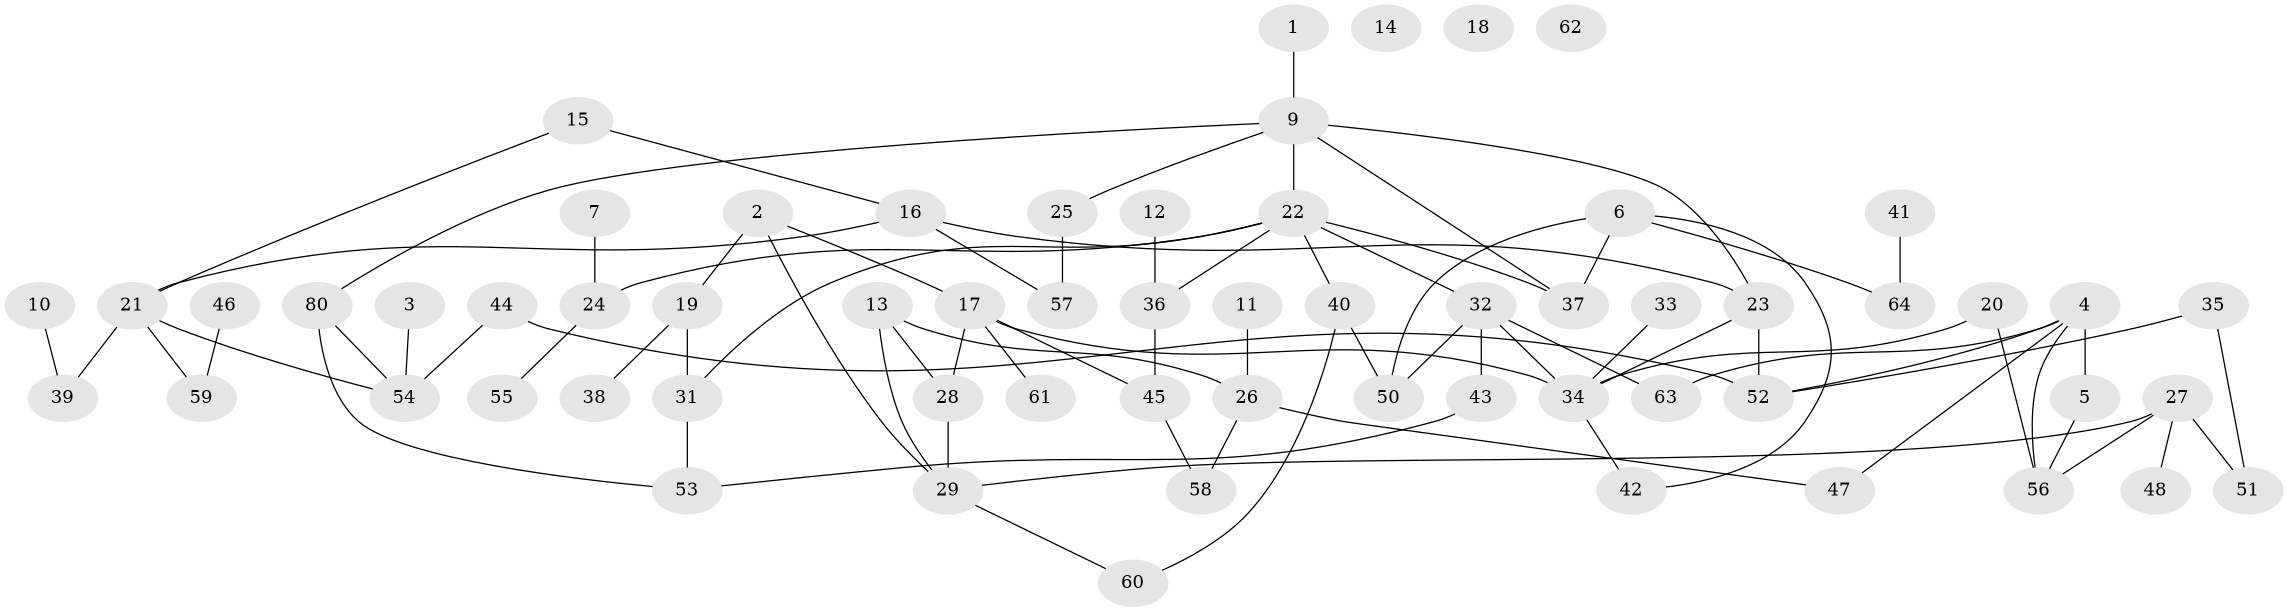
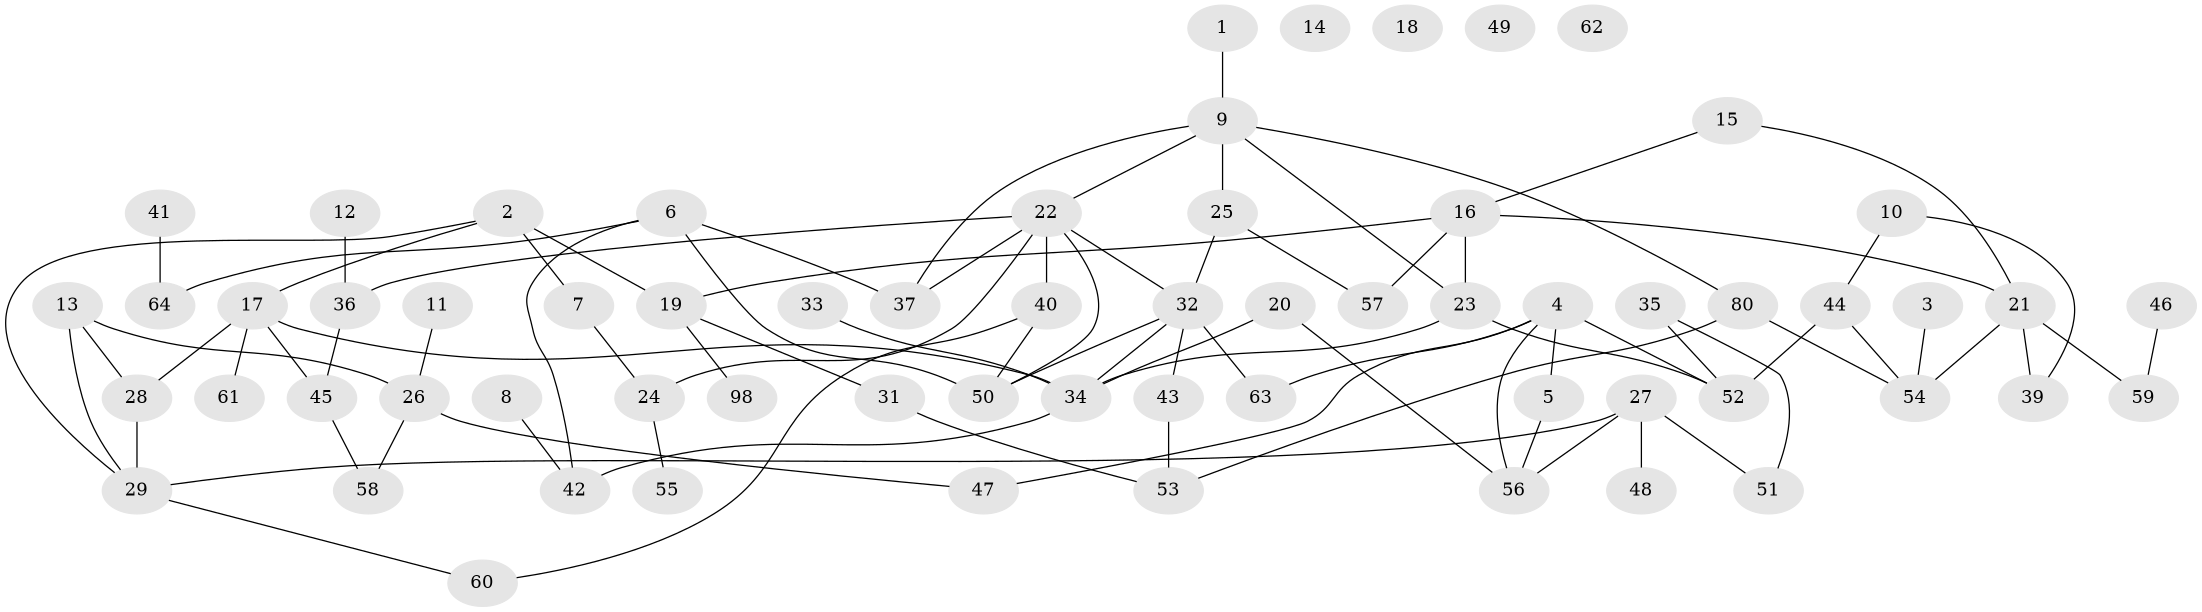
node "49": added
edge "2" -- "7": added
edge "16" -- "19": added
edge "22" -- "31": now "22" -- "50"
edge "25" -- "32": added
edge "10" -- "44": added
node "8": added
node "38": label "38" -> "98"
